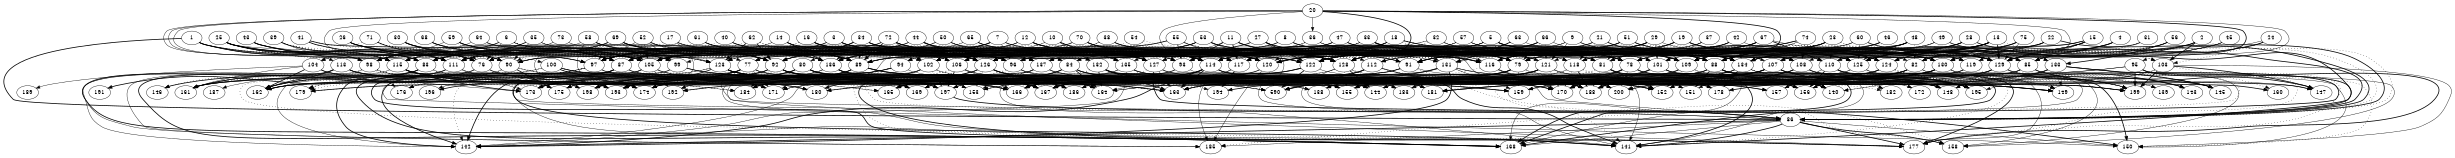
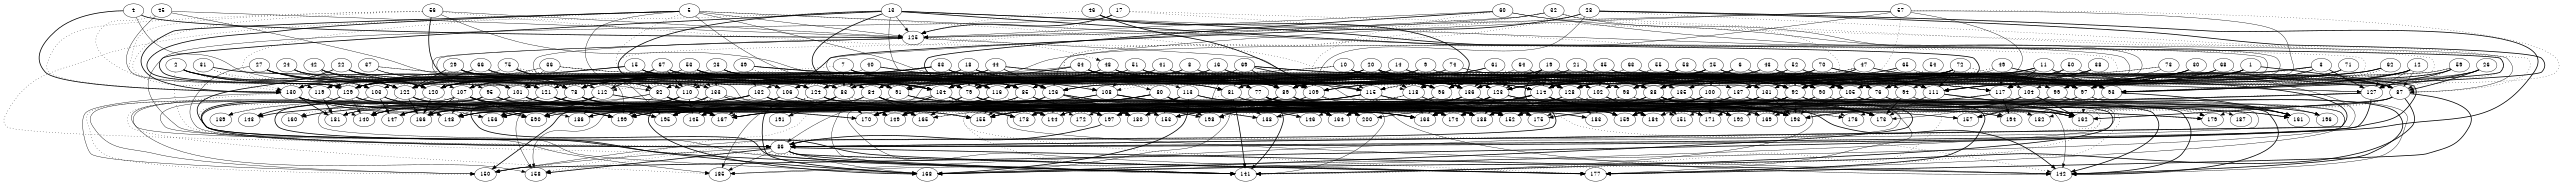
edge "20" -> "36": now "20" -> "122"
edge "48" -> "125": reversed
edge "117" -> "153": style solid -> bold
edge "100" -> "159": style dotted -> bold
edge "58" -> "169": now "102" -> "169"
node "189": removed
